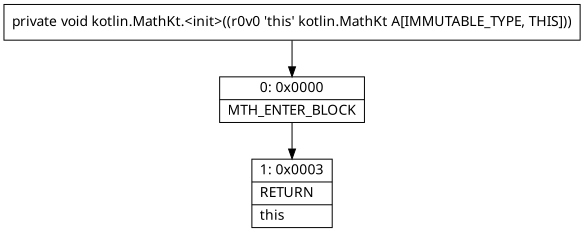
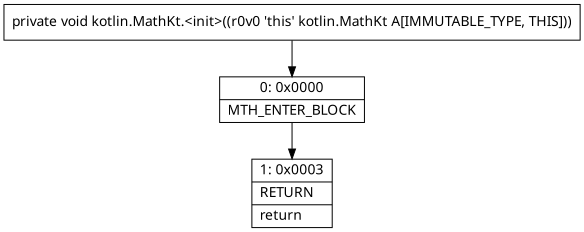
node "1: 0x0003": text "this" -> "return"
